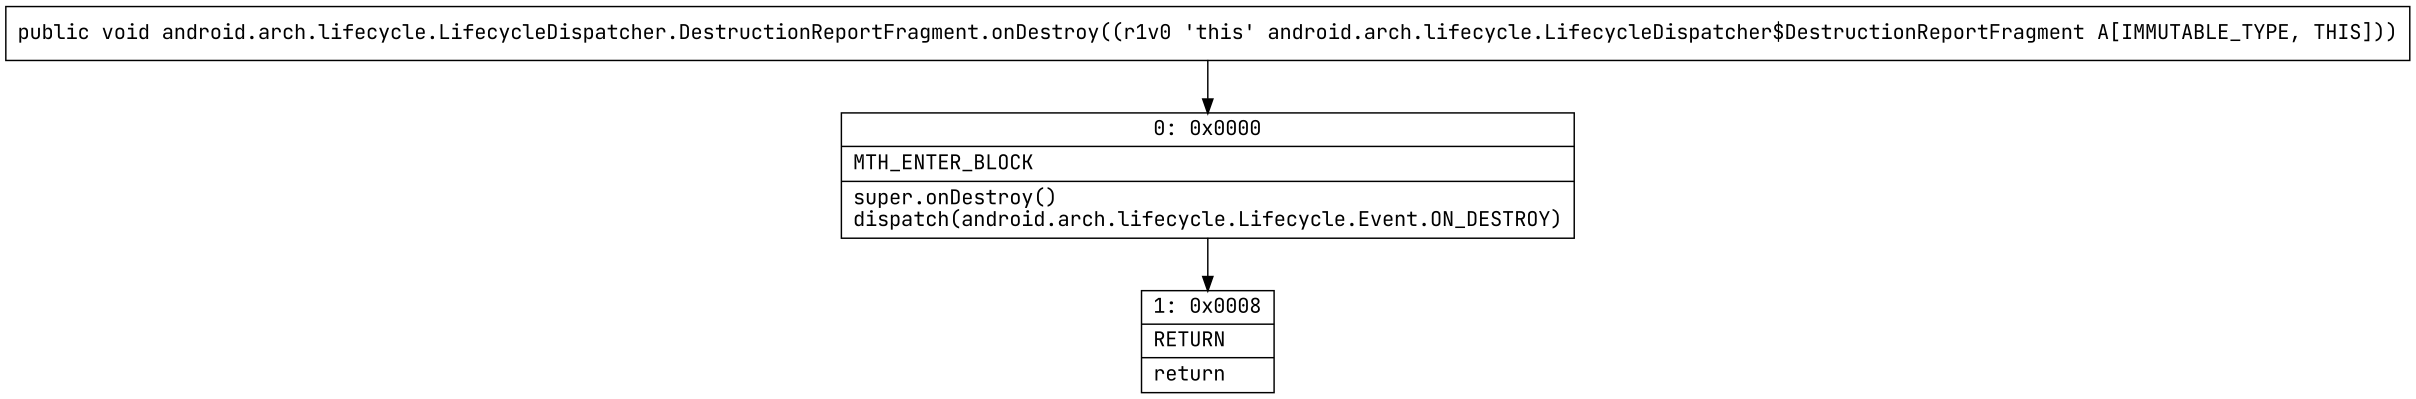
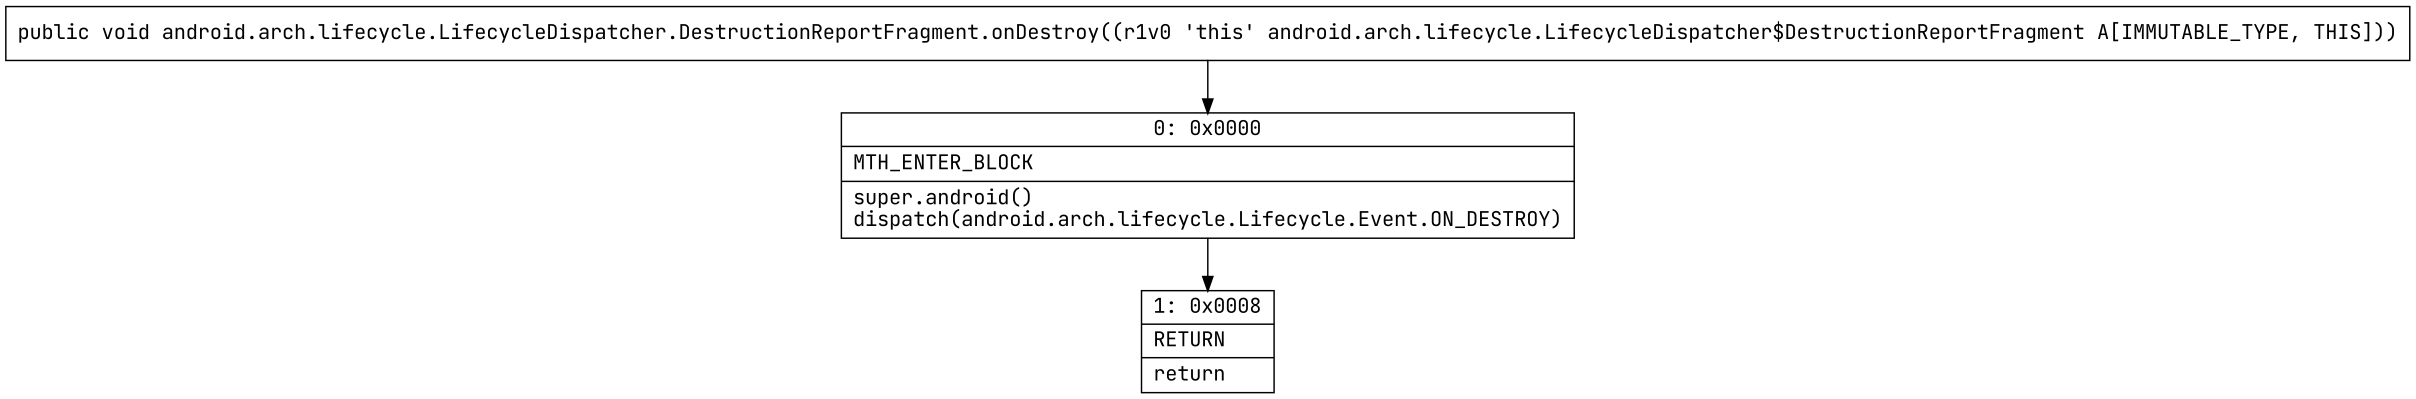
node "0: 0x0000": text "super.onDestroy()" -> "super.android()"
